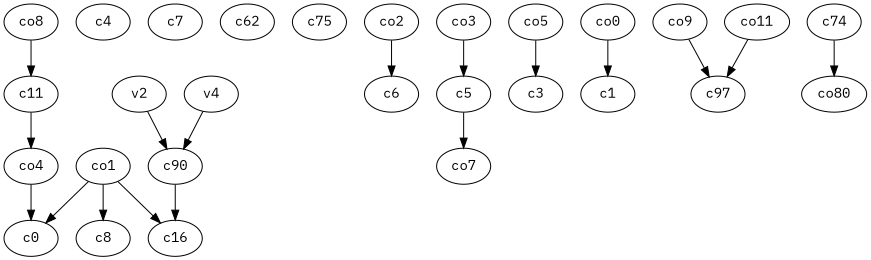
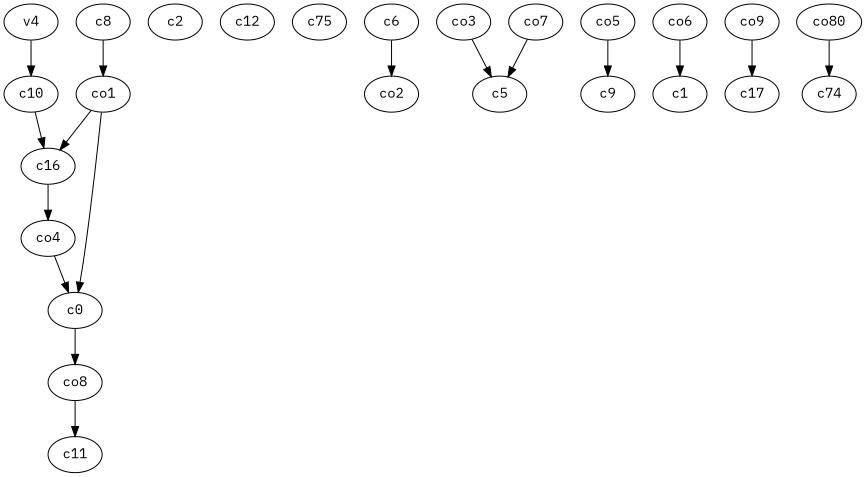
node "c4": label "c4" -> "c2"
node "c7": removed
node "c62": label "c62" -> "c12"
node "co0": label "co0" -> "co6"
node "co11": removed
edge "co2" -> "c6": reversed
edge "c74" -> "co80": reversed
node "v2": removed
node "c3": label "c3" -> "c9"
node "c97": label "c97" -> "c17"
edge "c11" -> "co4": now "c16" -> "co4"
edge "c5" -> "co7": reversed
node "c90": label "c90" -> "c10"
edge "co1" -> "c8": reversed
edge "c0" -> "co8": added
